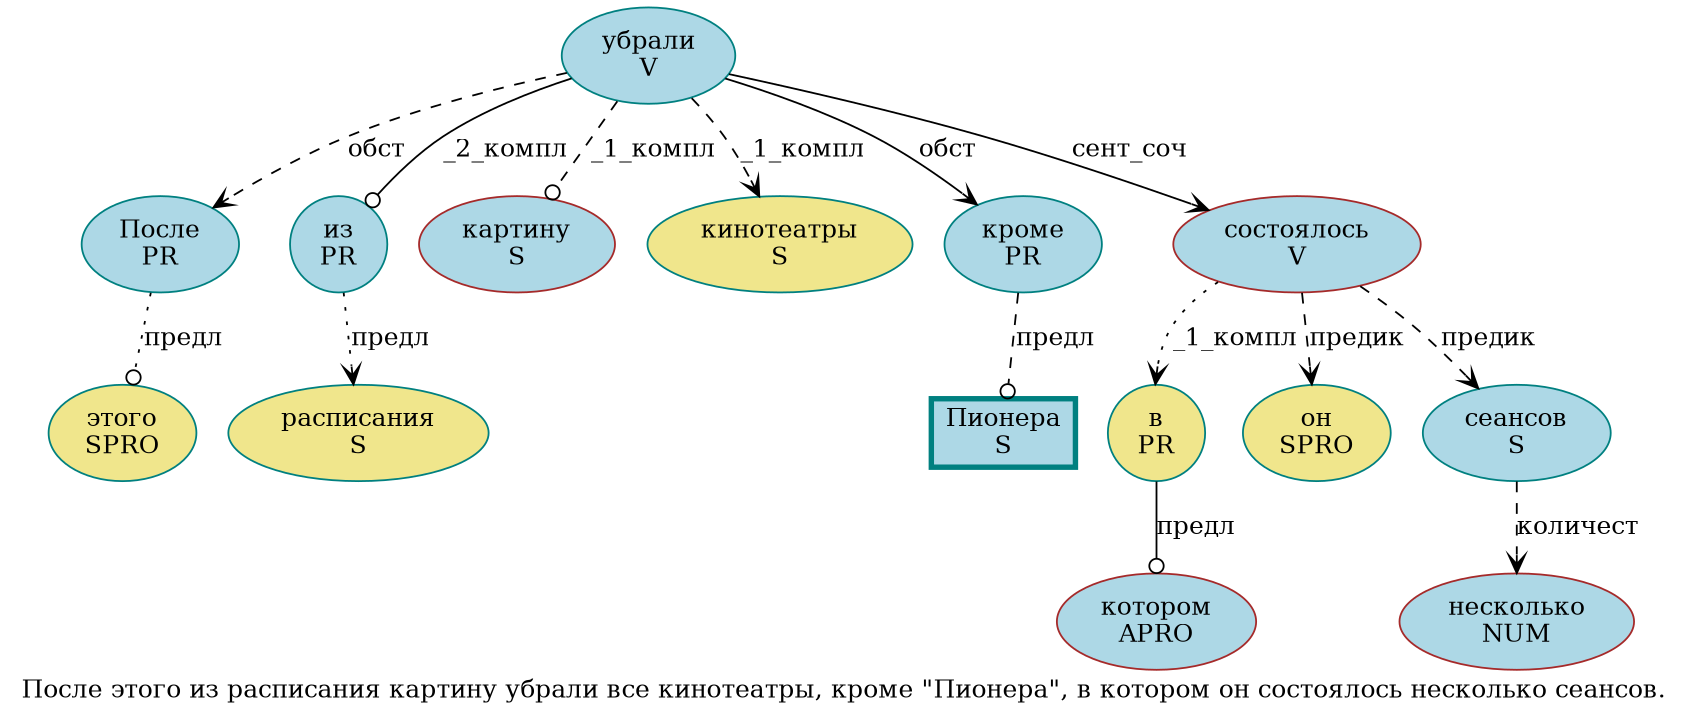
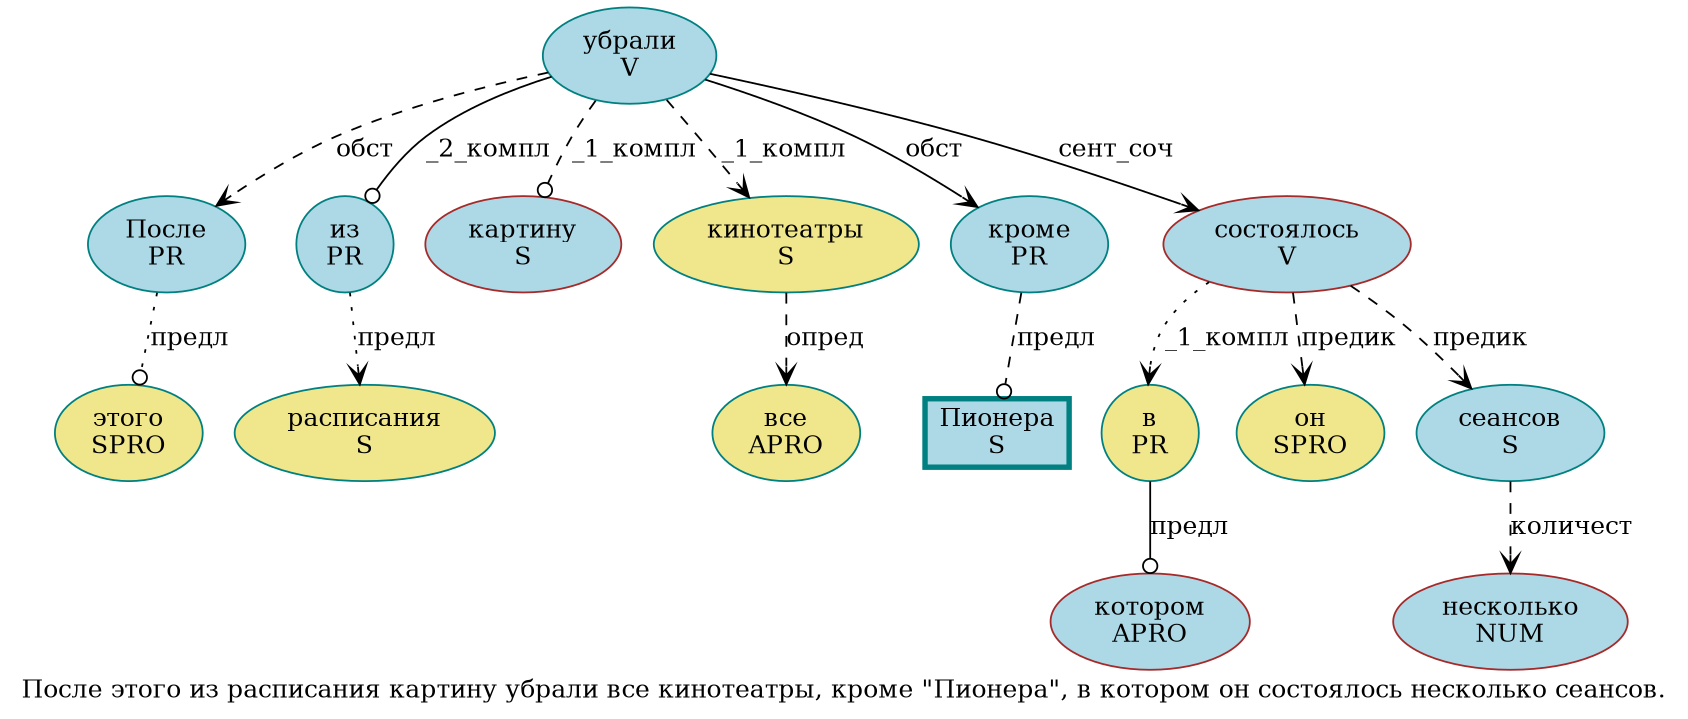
node "все APRO": added
